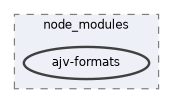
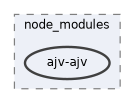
node "ajv-formats": label "ajv-formats" -> "ajv-ajv"
